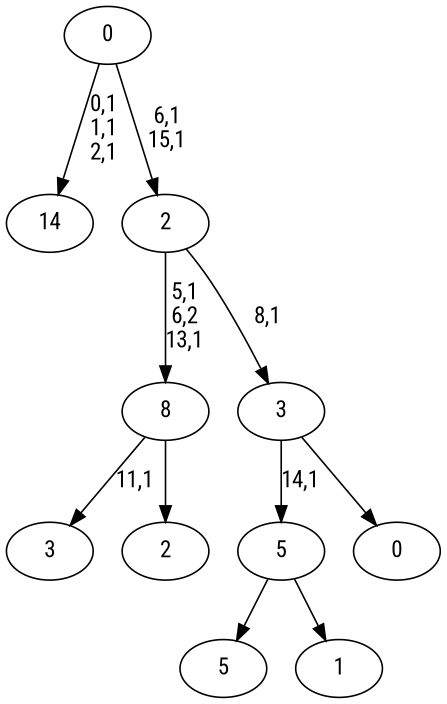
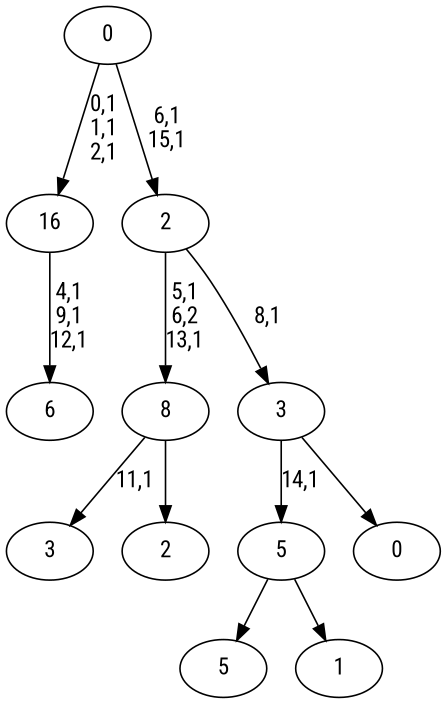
node "14": label "14" -> "16"
node "6": added
